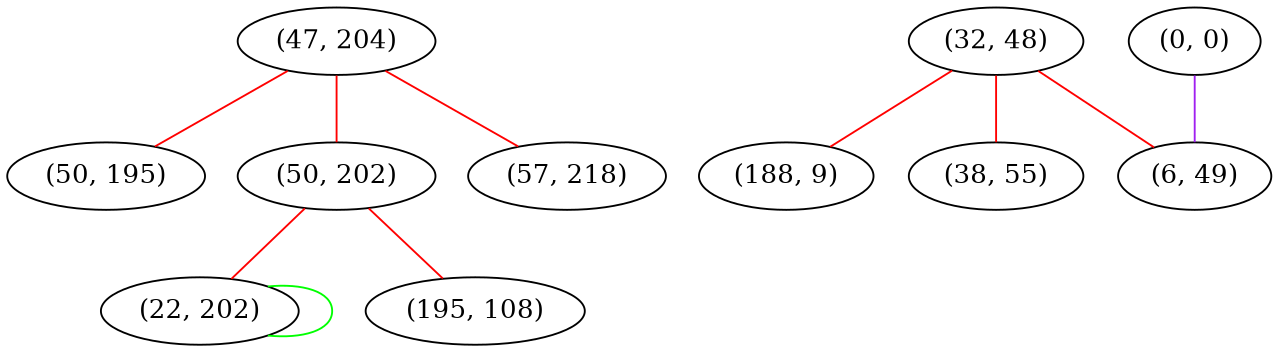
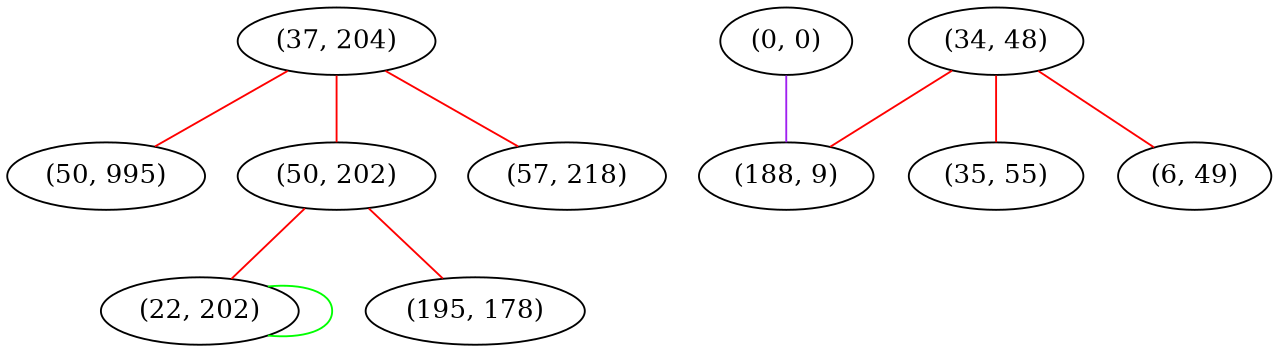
node "(47, 204)": label "(47, 204)" -> "(37, 204)"
node "(32, 48)": label "(32, 48)" -> "(34, 48)"
edge "(0, 0)" -- "(6, 49)": now "(0, 0)" -- "(188, 9)"
node "(50, 195)": label "(50, 195)" -> "(50, 995)"
node "(38, 55)": label "(38, 55)" -> "(35, 55)"
node "(195, 108)": label "(195, 108)" -> "(195, 178)"
